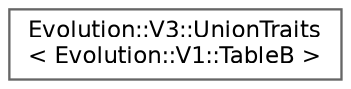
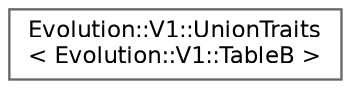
node "Evolution::V3::UnionTraits < Evolution::V1::TableB >": label "Evolution::V3::UnionTraits < Evolution::V1::TableB >" -> "Evolution::V1::UnionTraits < Evolution::V1::TableB >"
